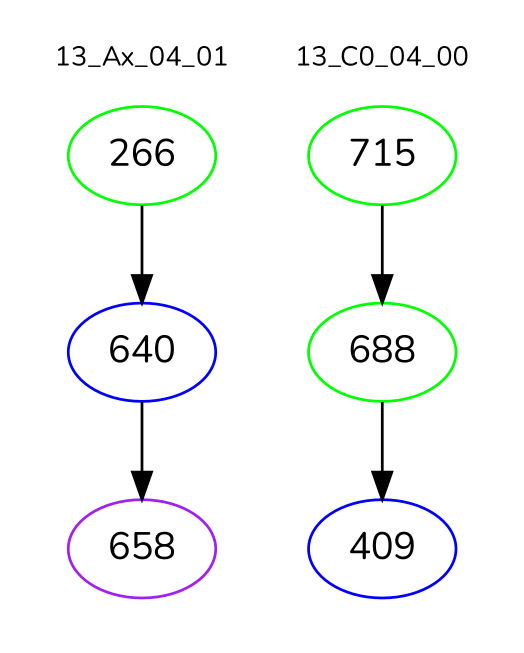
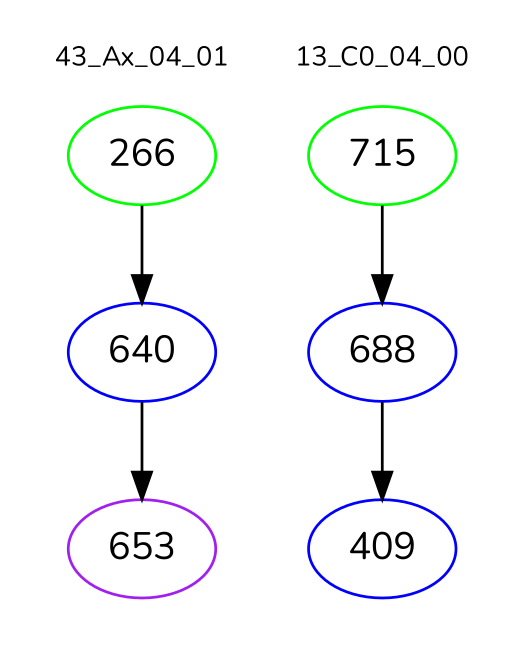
cluster "13_Ax_04_01": label "13_Ax_04_01" -> "43_Ax_04_01"
node "688": color green -> blue
node "658": label "658" -> "653"
